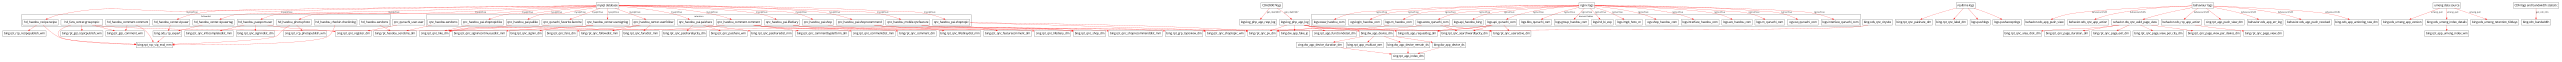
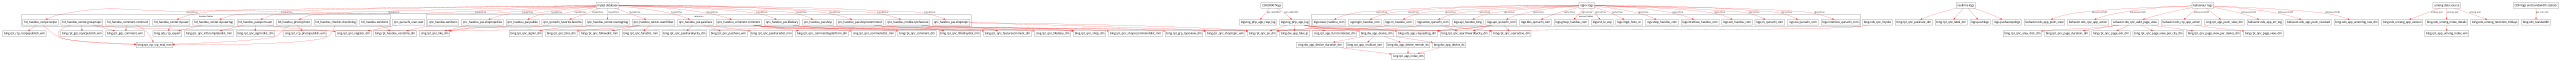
cluster "followdist": label "followdist" -> "haodouTables"
node "hd_fans_center.grouptopic": label "hd_fans_center.grouptopic" -> "hd_haodou_center.grouptopic"
edge "qnc_haodou_comment.comment" -> "bing.rpt_qnc_like_dm": now "qnc_haodou_comment.comment" -> "bing.rpt_qnc_featurecomment_dm"
node "bing.rpt_qnc_signincontinuousdist_mm": removed
edge "bing.ods_rcp_expert" -> "bing.rpt_rcp_vip_eval_mm": removed
